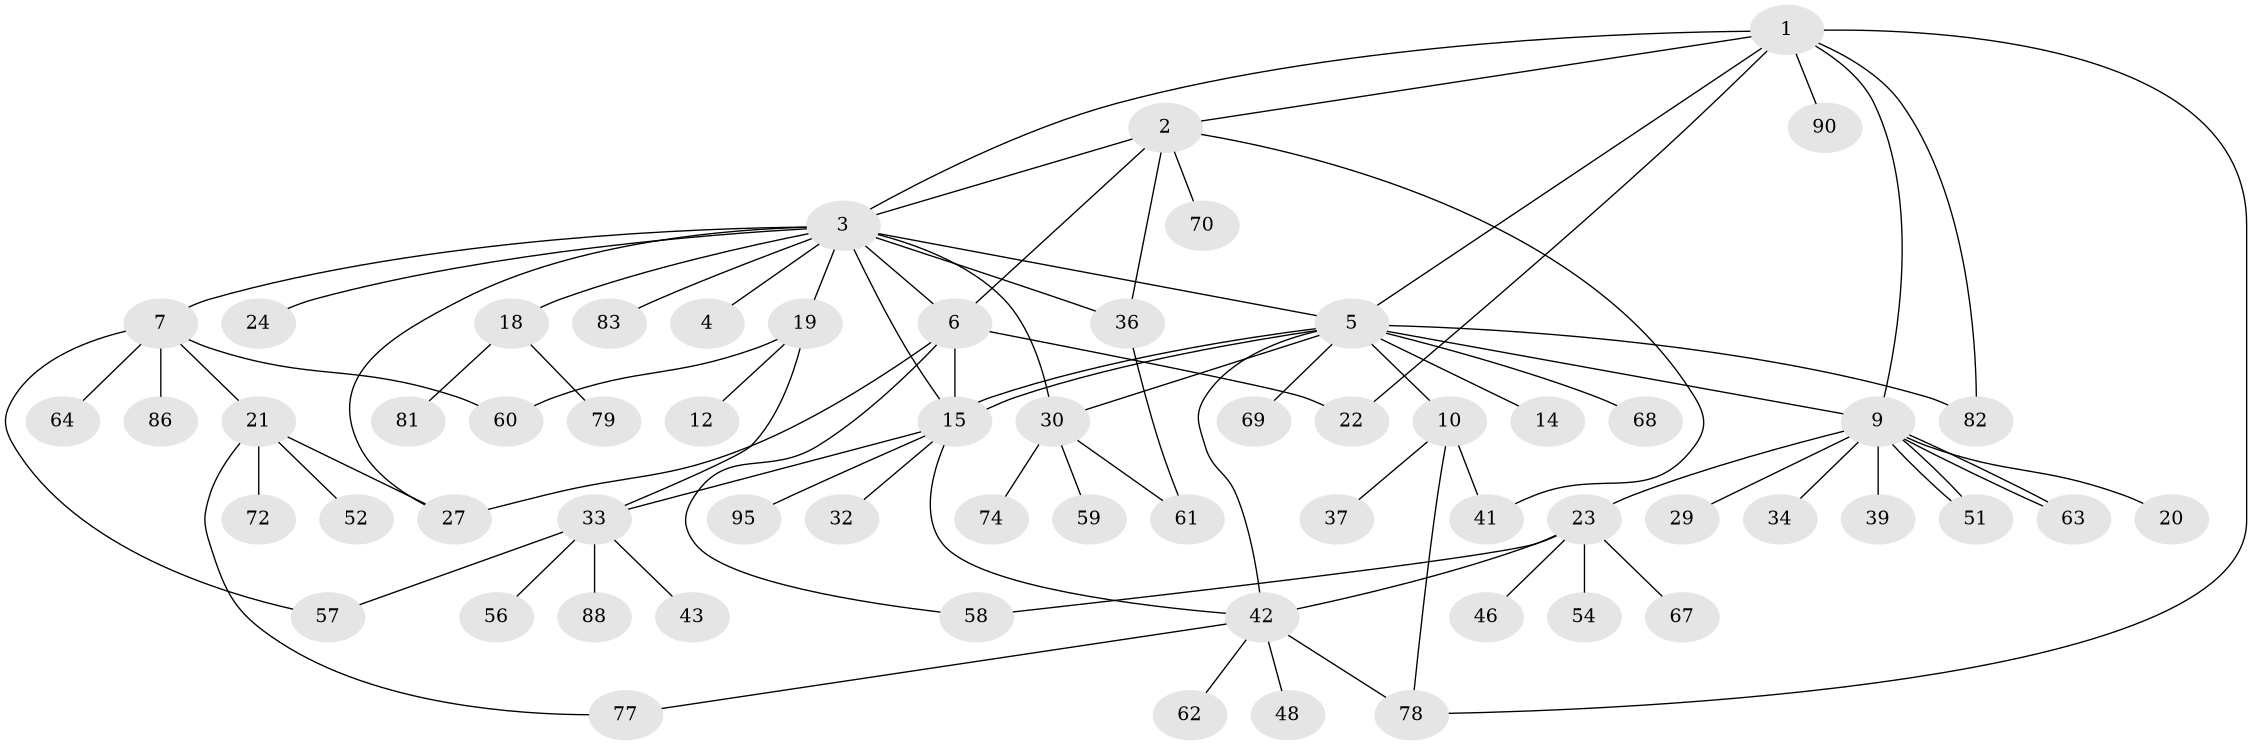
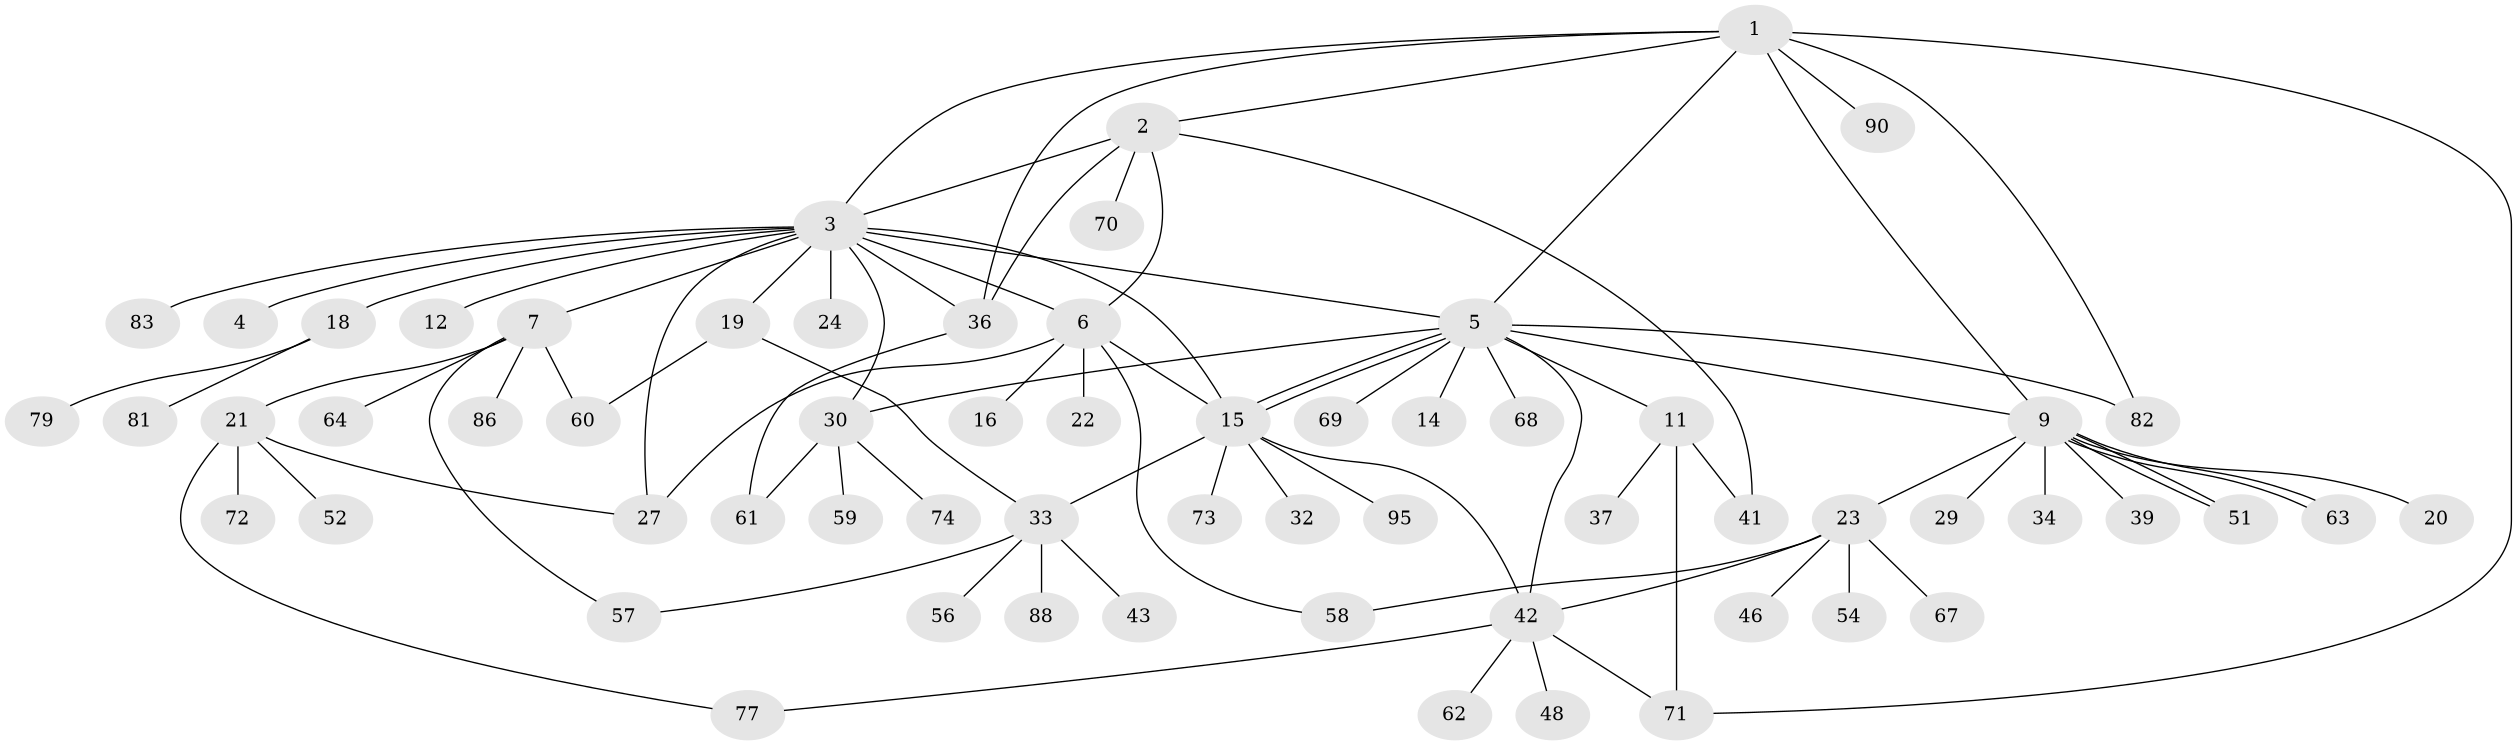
edge "1" -- "22": now "1" -- "36"
edge "19" -- "12": now "3" -- "12"
node "16": added
node "10": label "10" -> "11"
node "73": added
node "78": label "78" -> "71"
